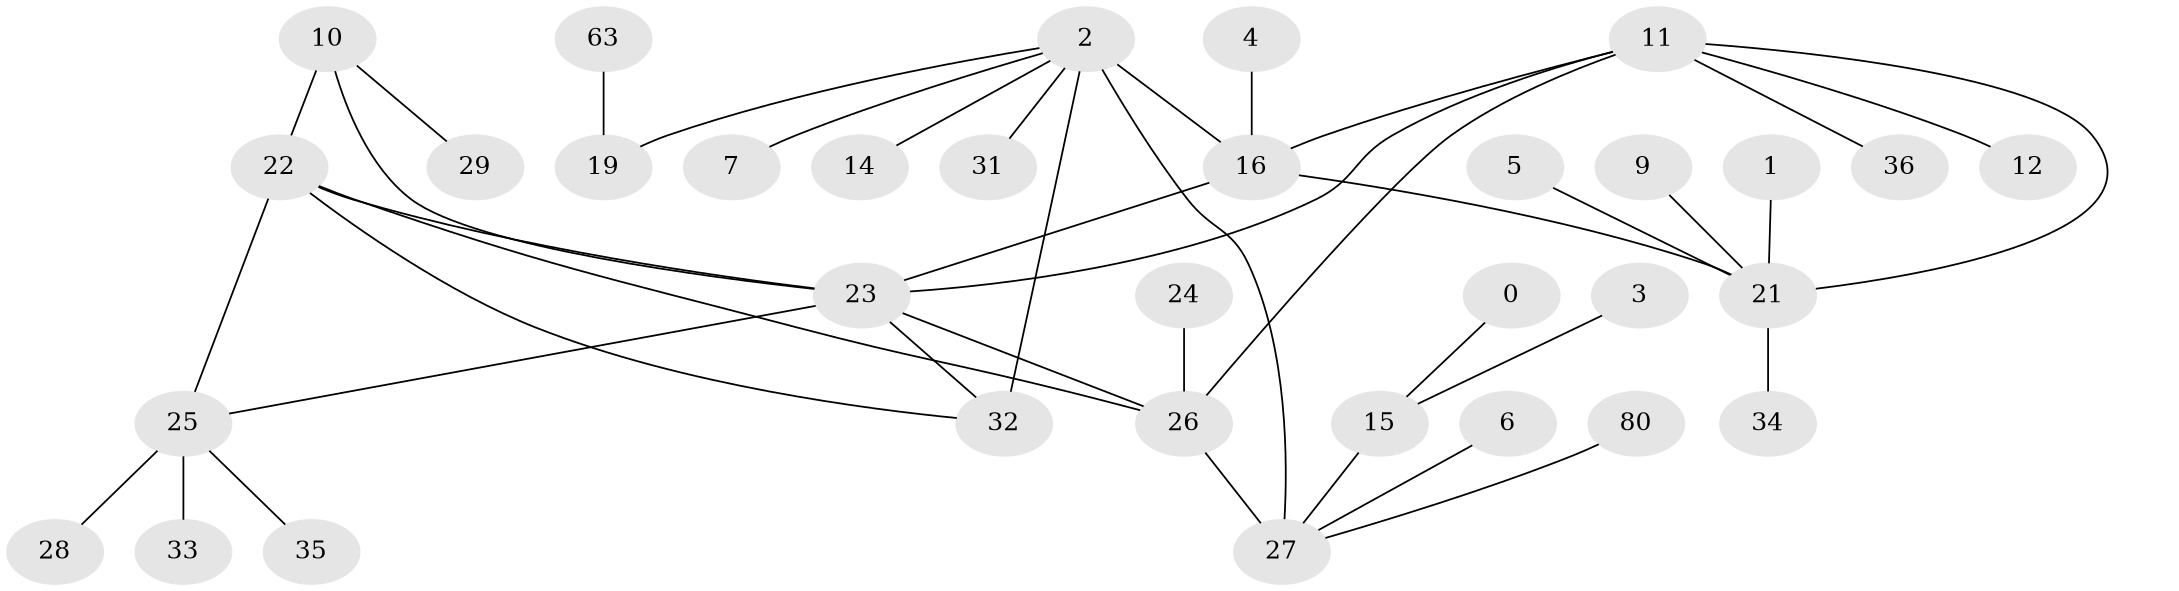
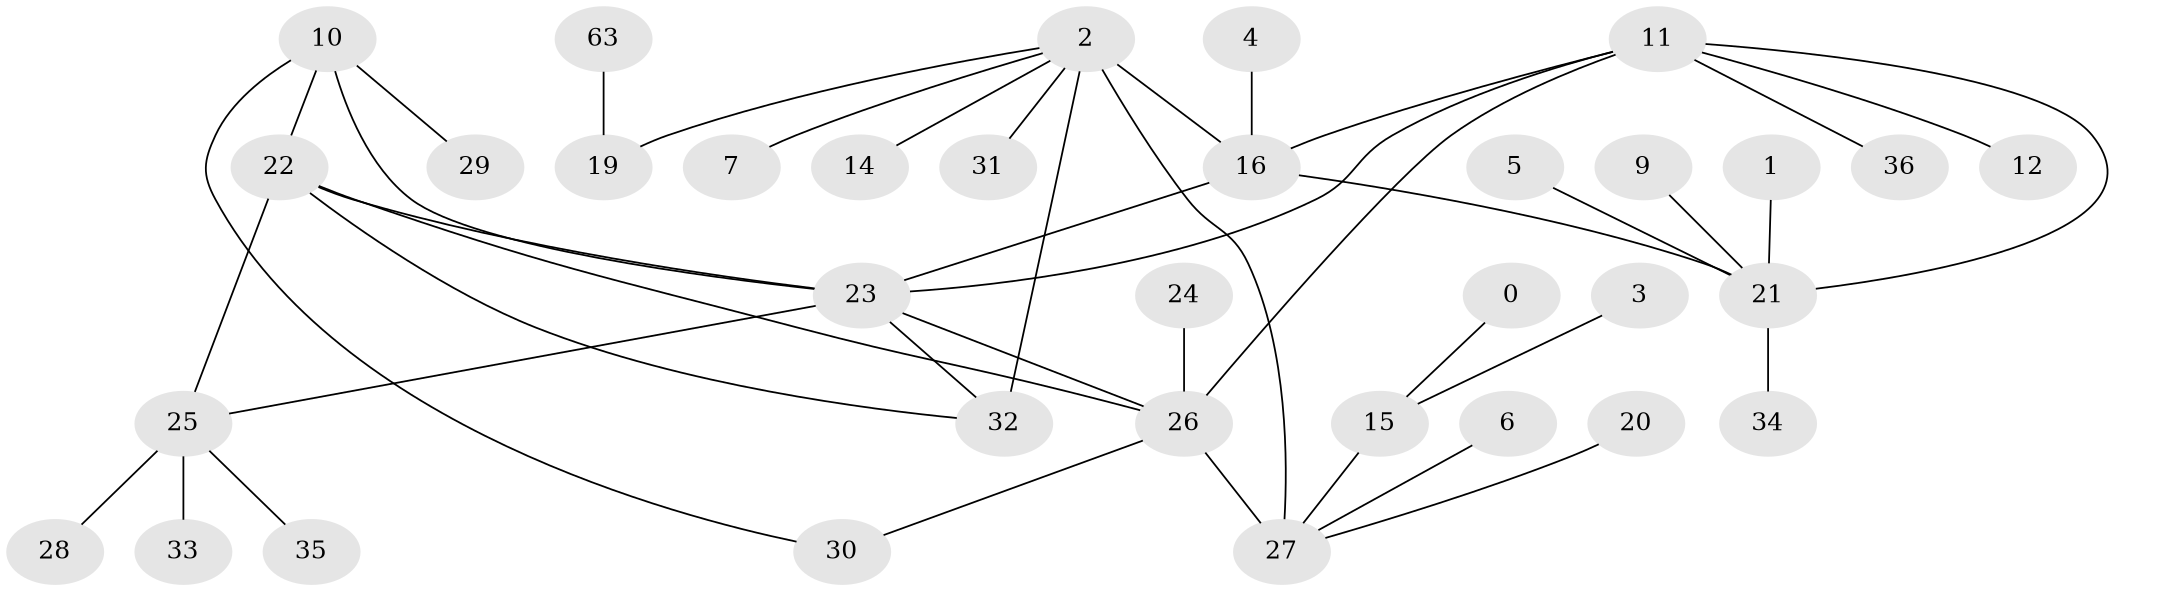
node "80": label "80" -> "20"
node "30": added
